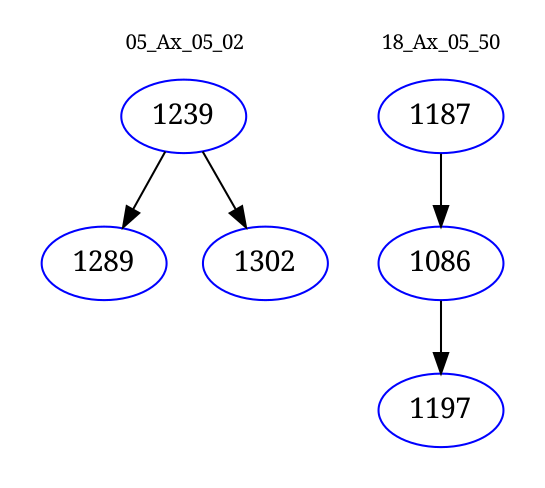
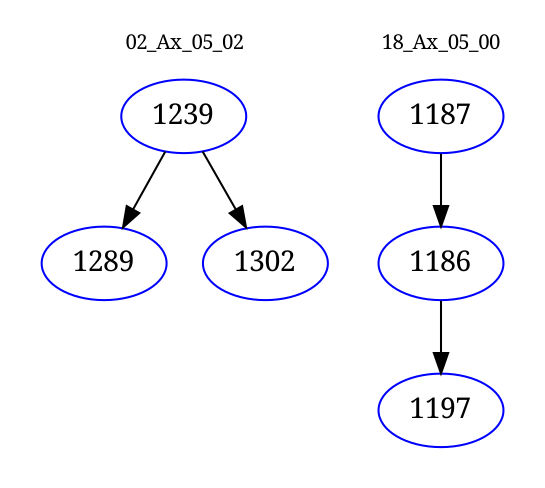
cluster "05_Ax_05_02": label "05_Ax_05_02" -> "02_Ax_05_02"
cluster "18_Ax_05_50": label "18_Ax_05_50" -> "18_Ax_05_00"
node "1086": label "1086" -> "1186"
